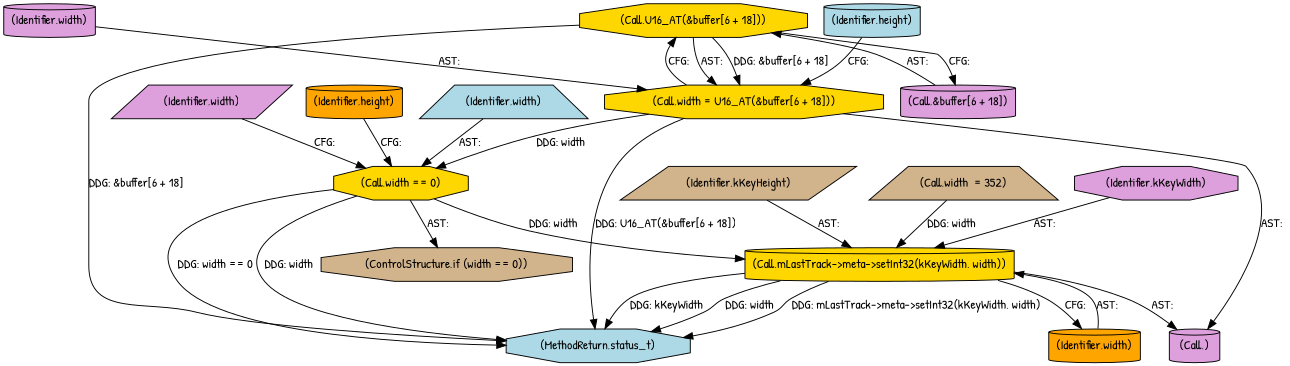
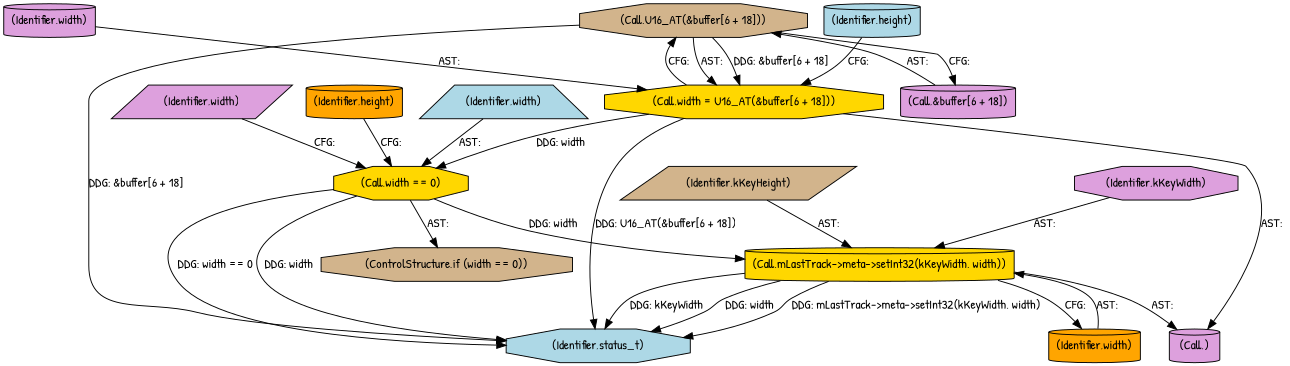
node "(Call,U16_AT(&buffer[6 + 18]))": fillcolor gold -> tan
node "(Call,width  = 352)": removed
node "(MethodReturn,status_t)": label "(MethodReturn,status_t)" -> "(Identifier,status_t)"
